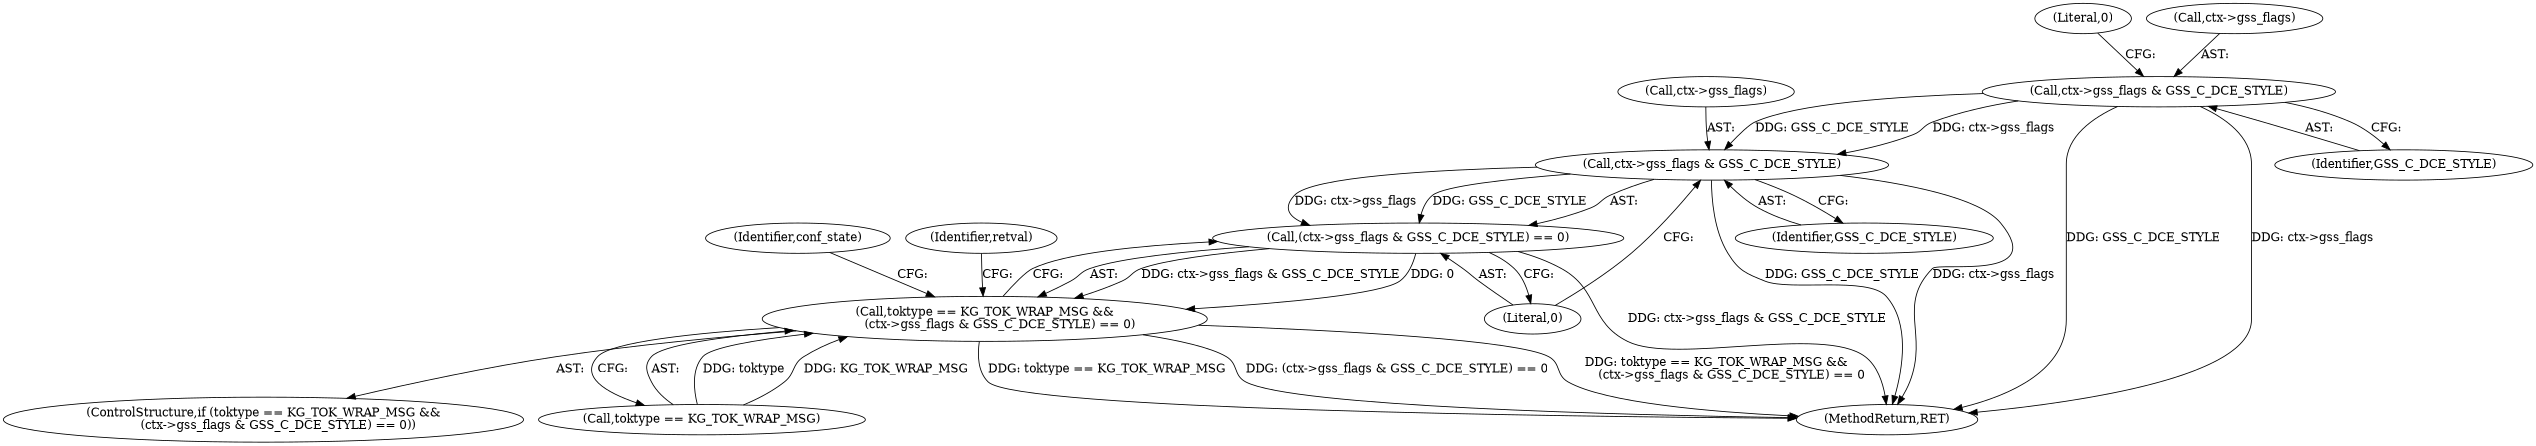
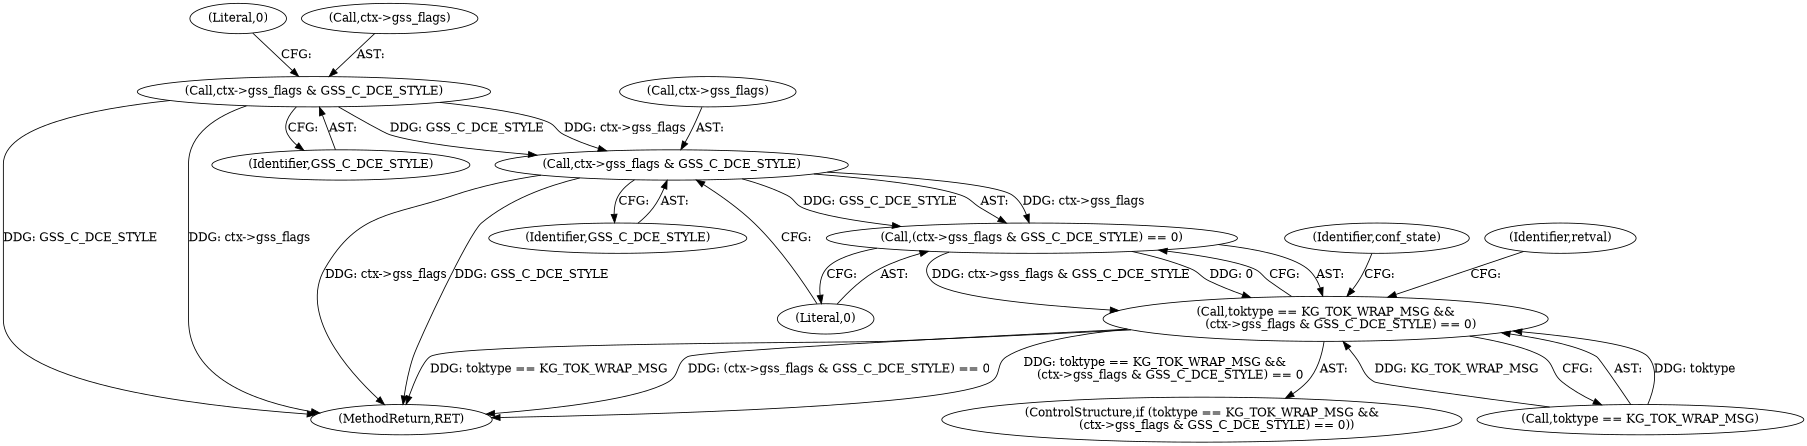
edge "(Call,(ctx->gss_flags & GSS_C_DCE_STYLE) == 0)" -> "(MethodReturn,RET)": removed, label "DDG: ctx->gss_flags & GSS_C_DCE_STYLE"
